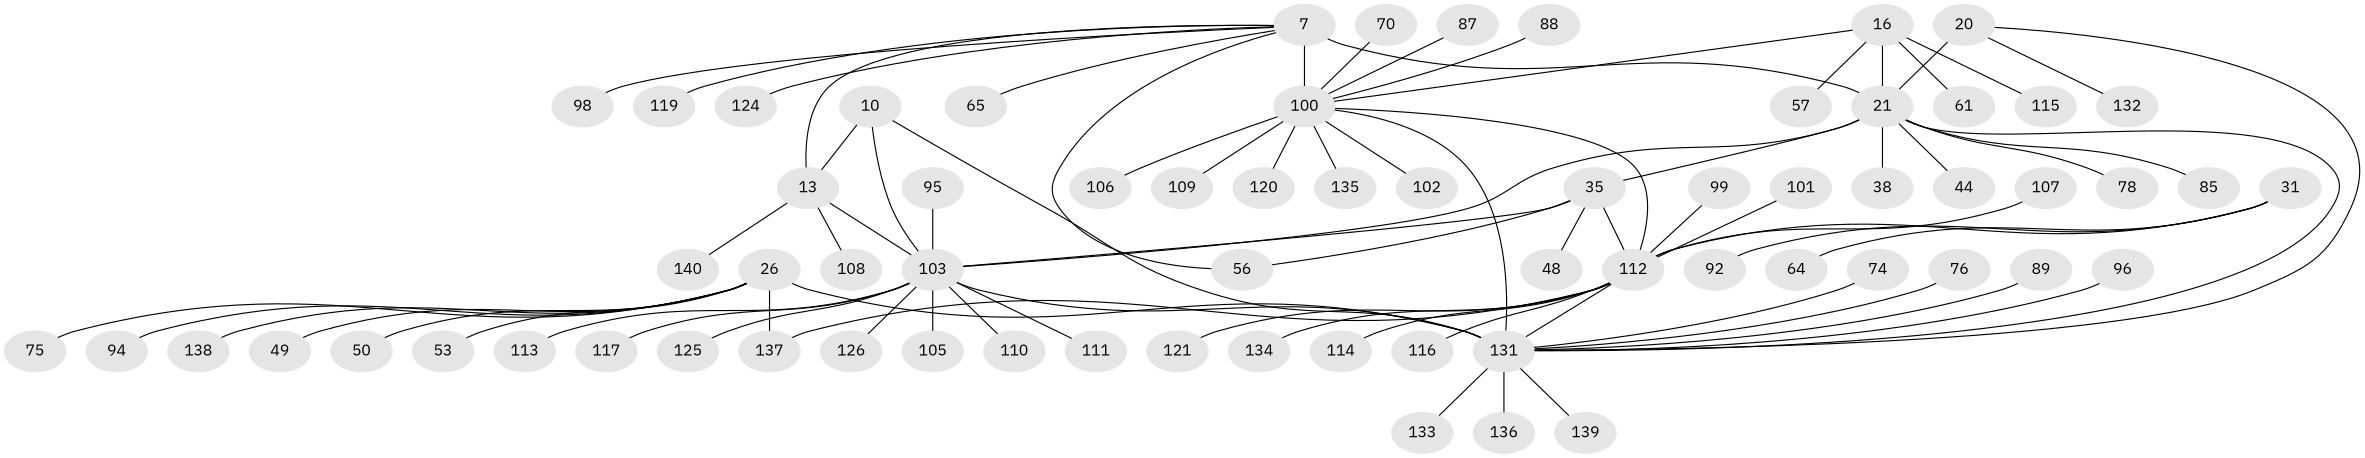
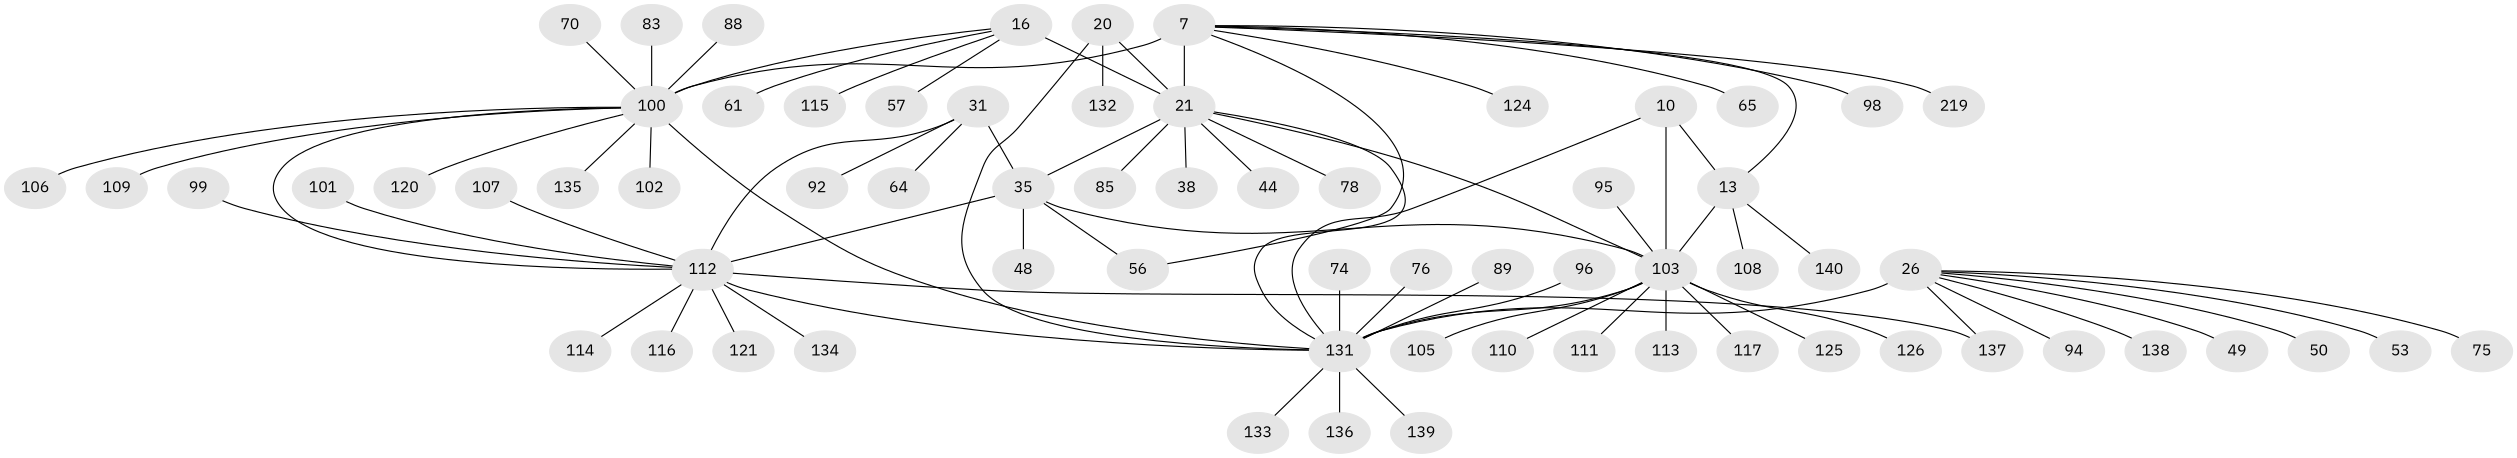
node "87": label "87" -> "83"
node "119": label "119" -> "219"
edge "31" -- "35": added
